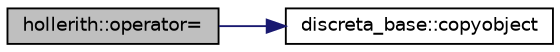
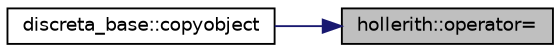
edge "hollerith::operator=" -> "discreta_base::copyobject": reversed
